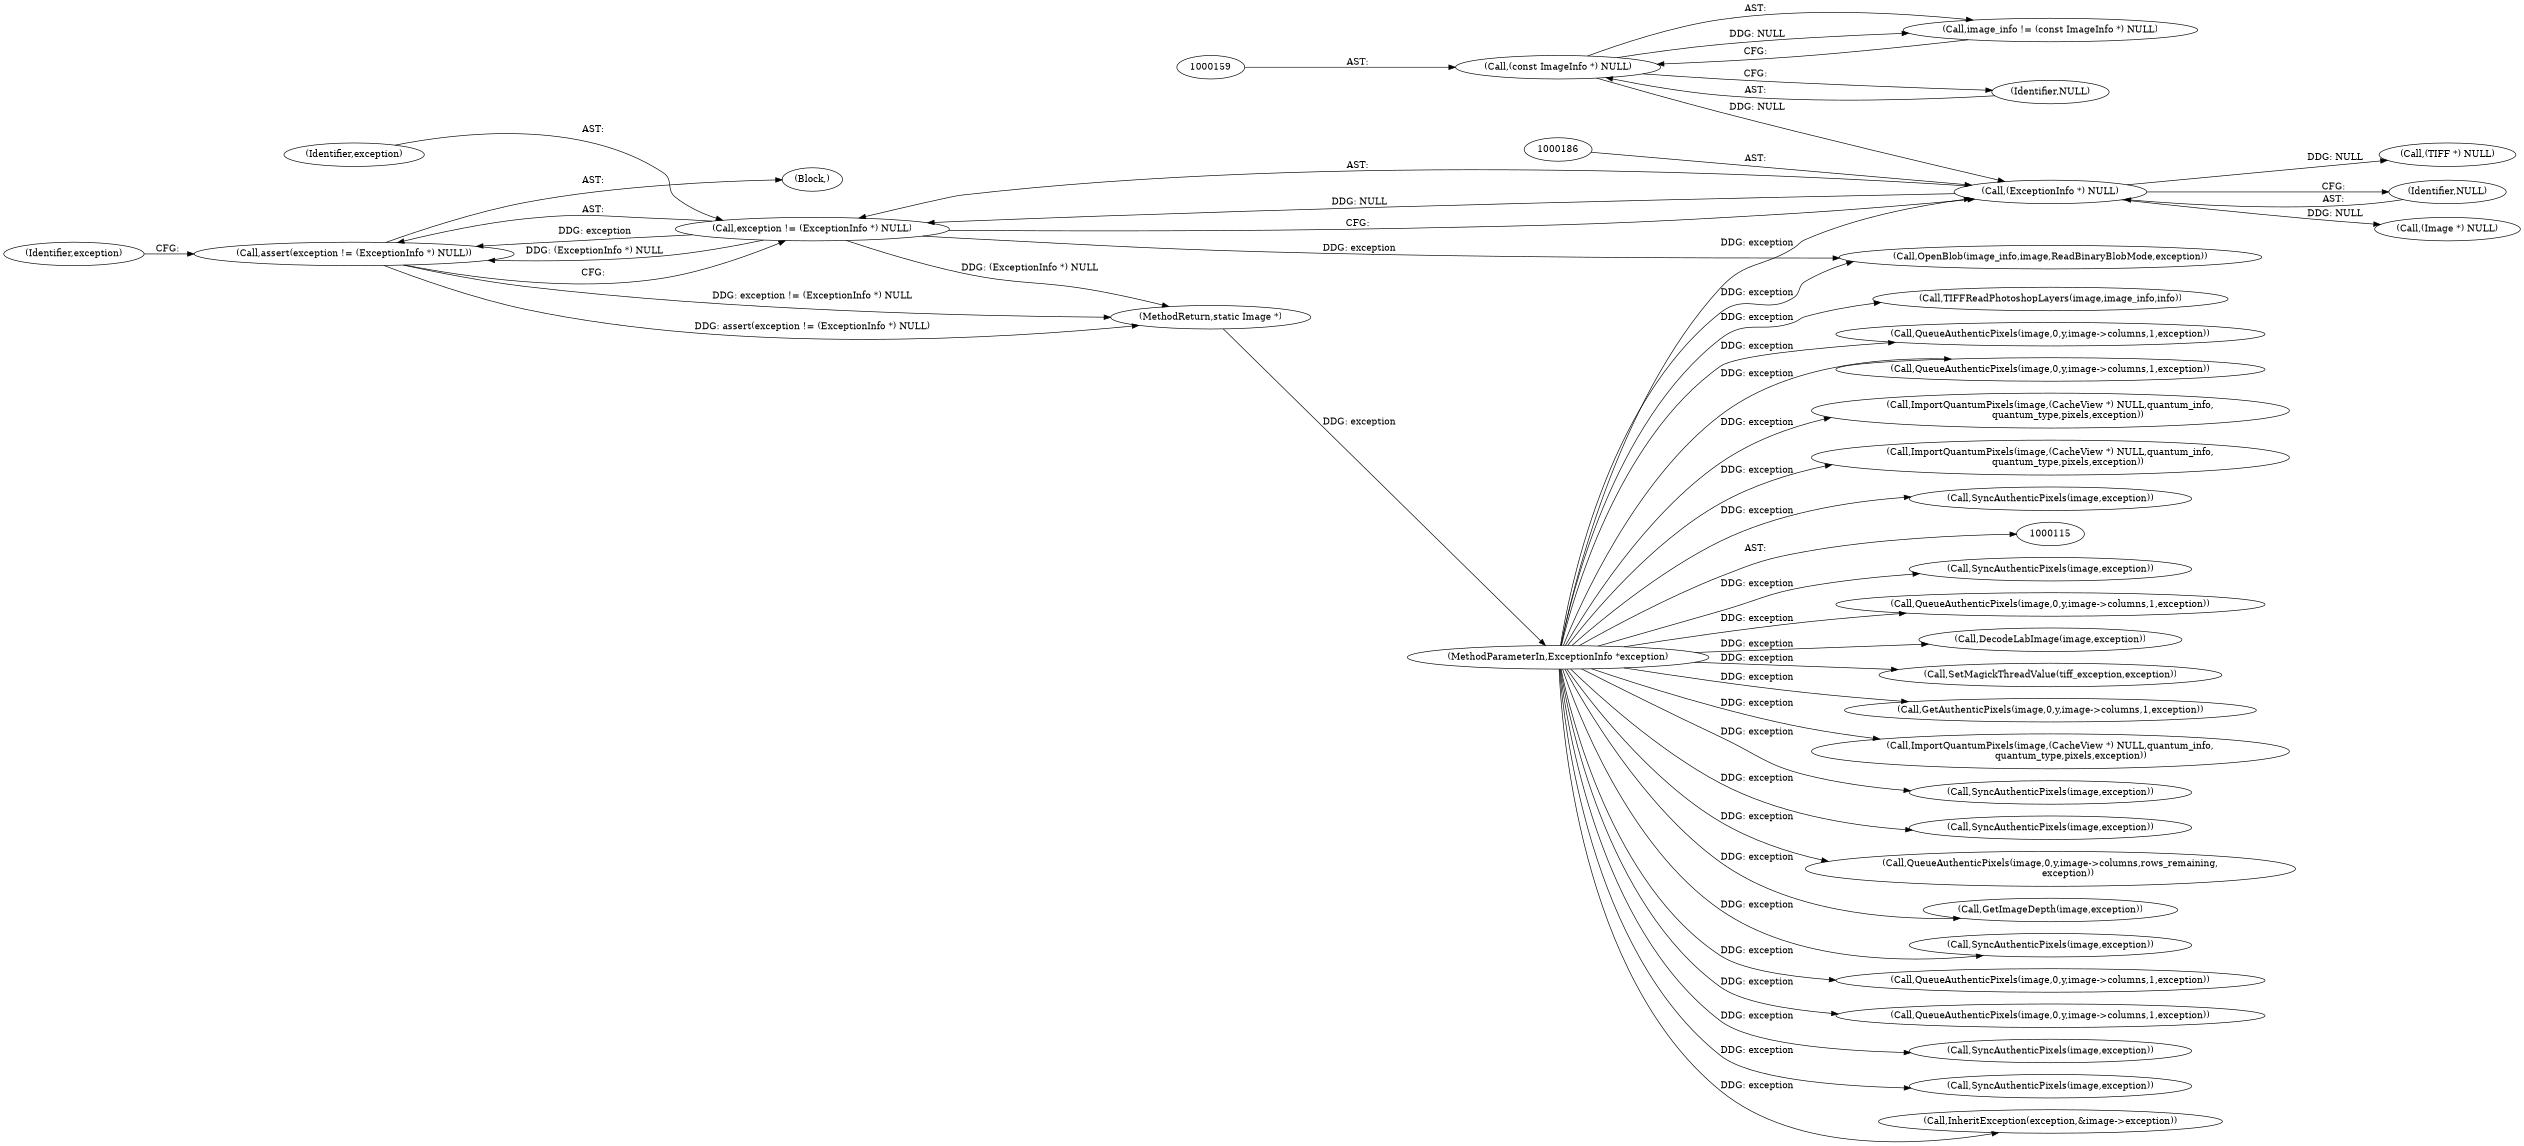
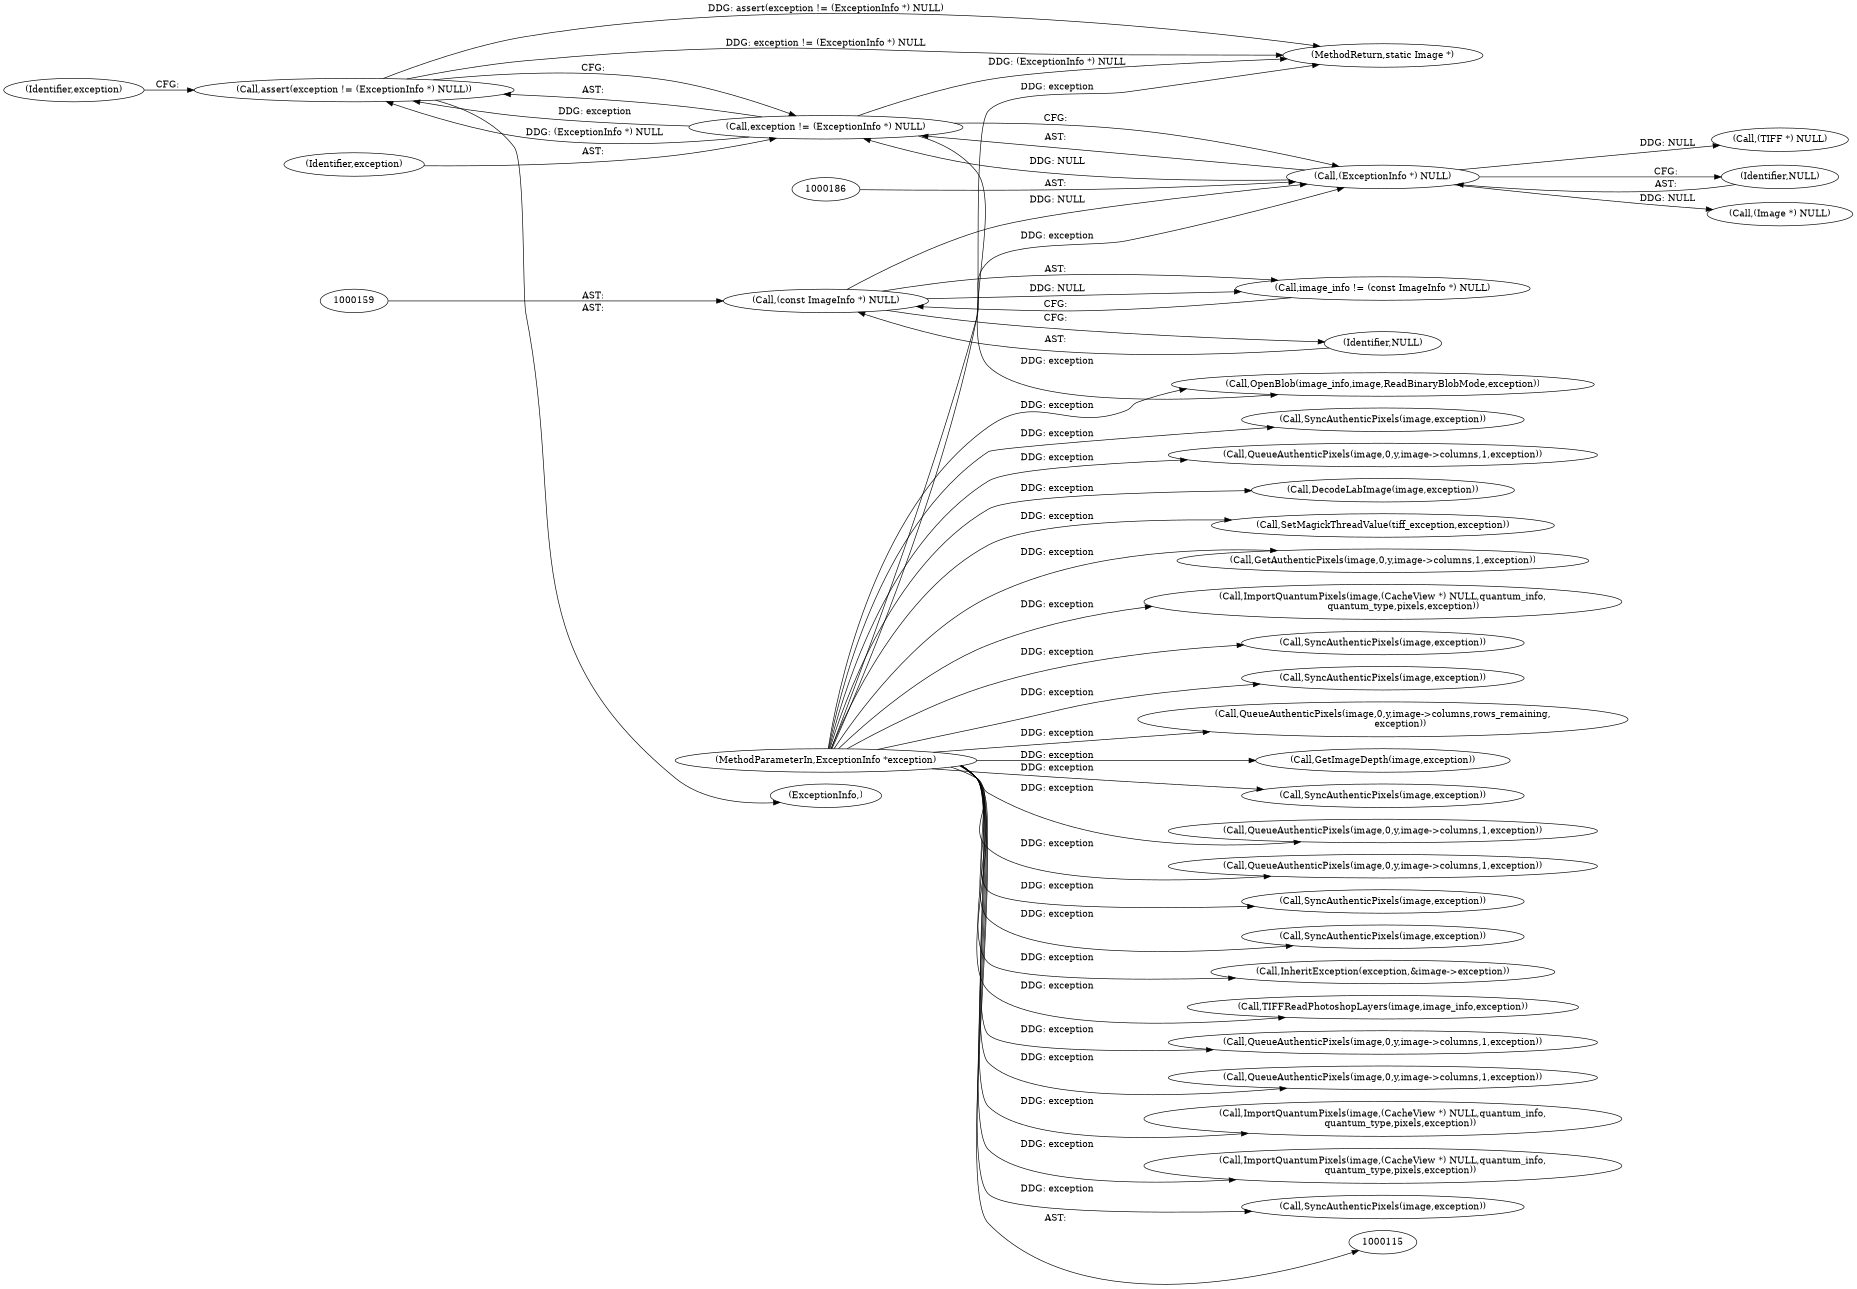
node "(Block,)": label "(Block,)" -> "(ExceptionInfo,)"
node "(Call,TIFFReadPhotoshopLayers(image,image_info,info))": label "(Call,TIFFReadPhotoshopLayers(image,image_info,info))" -> "(Call,TIFFReadPhotoshopLayers(image,image_info,exception))"
edge "(MethodReturn,static Image *)" -> "(MethodParameterIn,ExceptionInfo *exception)": reversed
